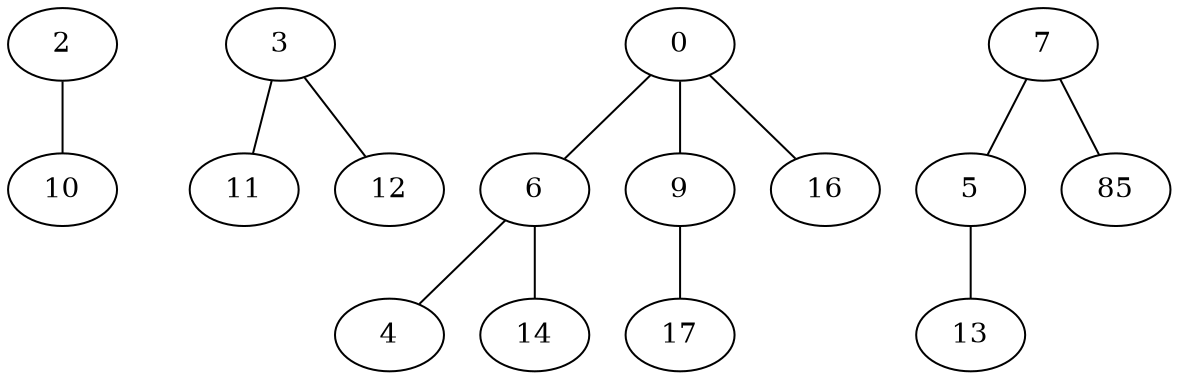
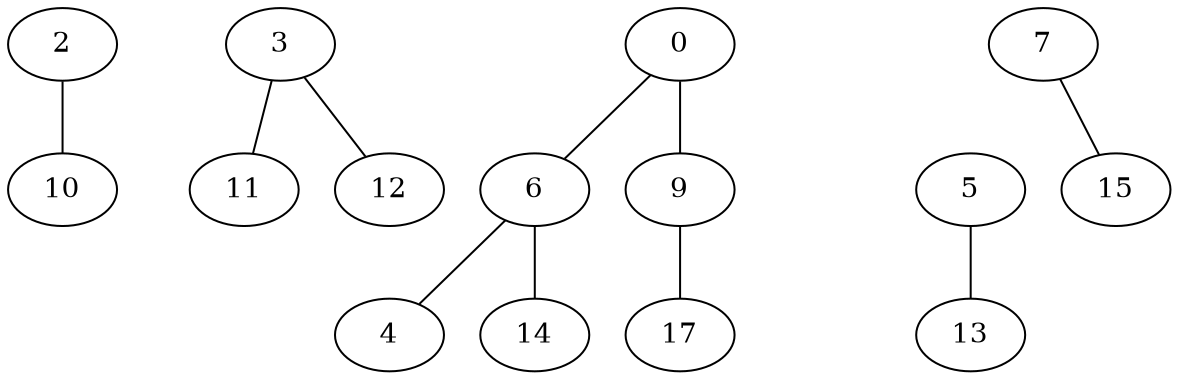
edge "7" -- "5": removed
node "16": removed
node "85": label "85" -> "15"
